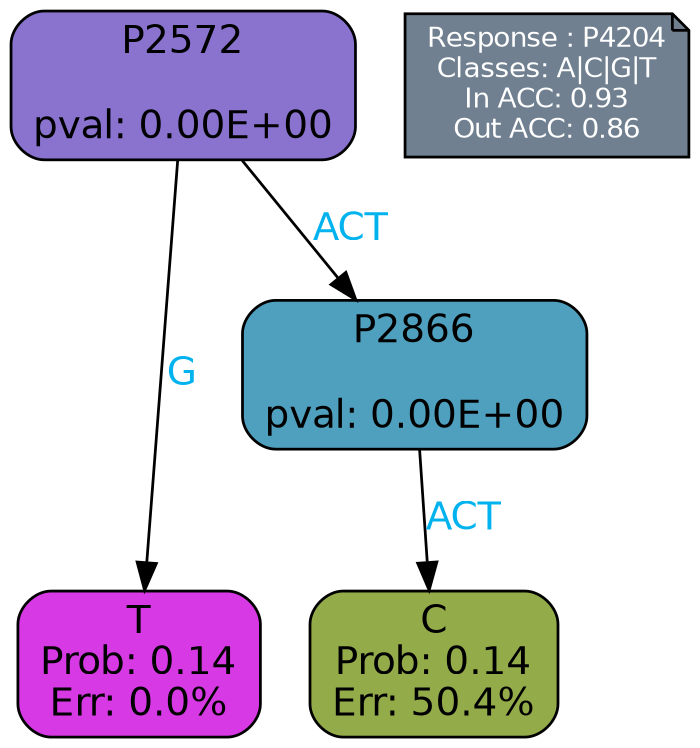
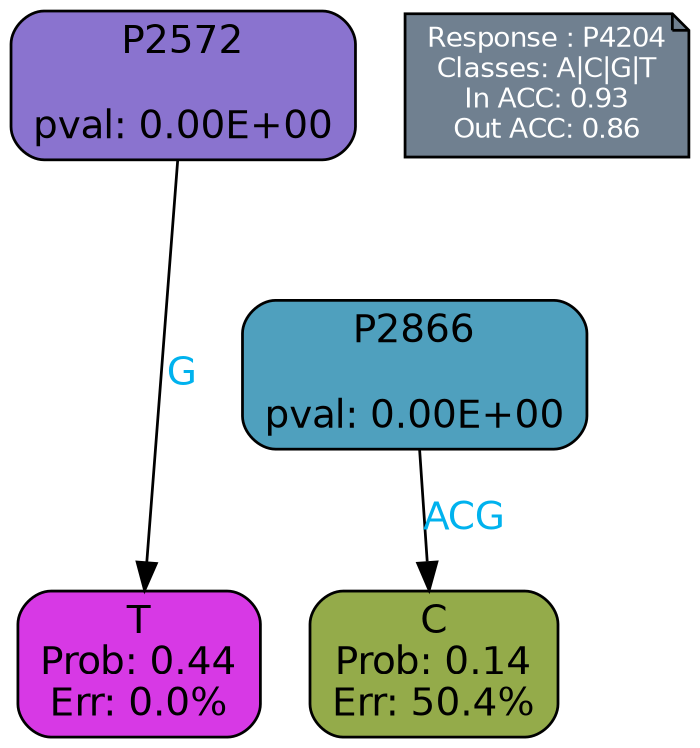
edge "P2572 pval: 0.00E+00" -> "P2866 pval: 0.00E+00": removed, label "ACT"
edge "P2866 pval: 0.00E+00" -> "C Prob: 0.14 Err: 50.4%": label "ACT" -> "ACG"
node "T Prob: 0.14 Err: 0.0%": label "T Prob: 0.14 Err: 0.0%" -> "T Prob: 0.44 Err: 0.0%"
